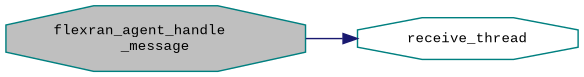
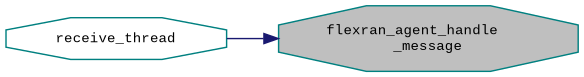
edge "flexran_agent_handle _message" -> "receive_thread": reversed
